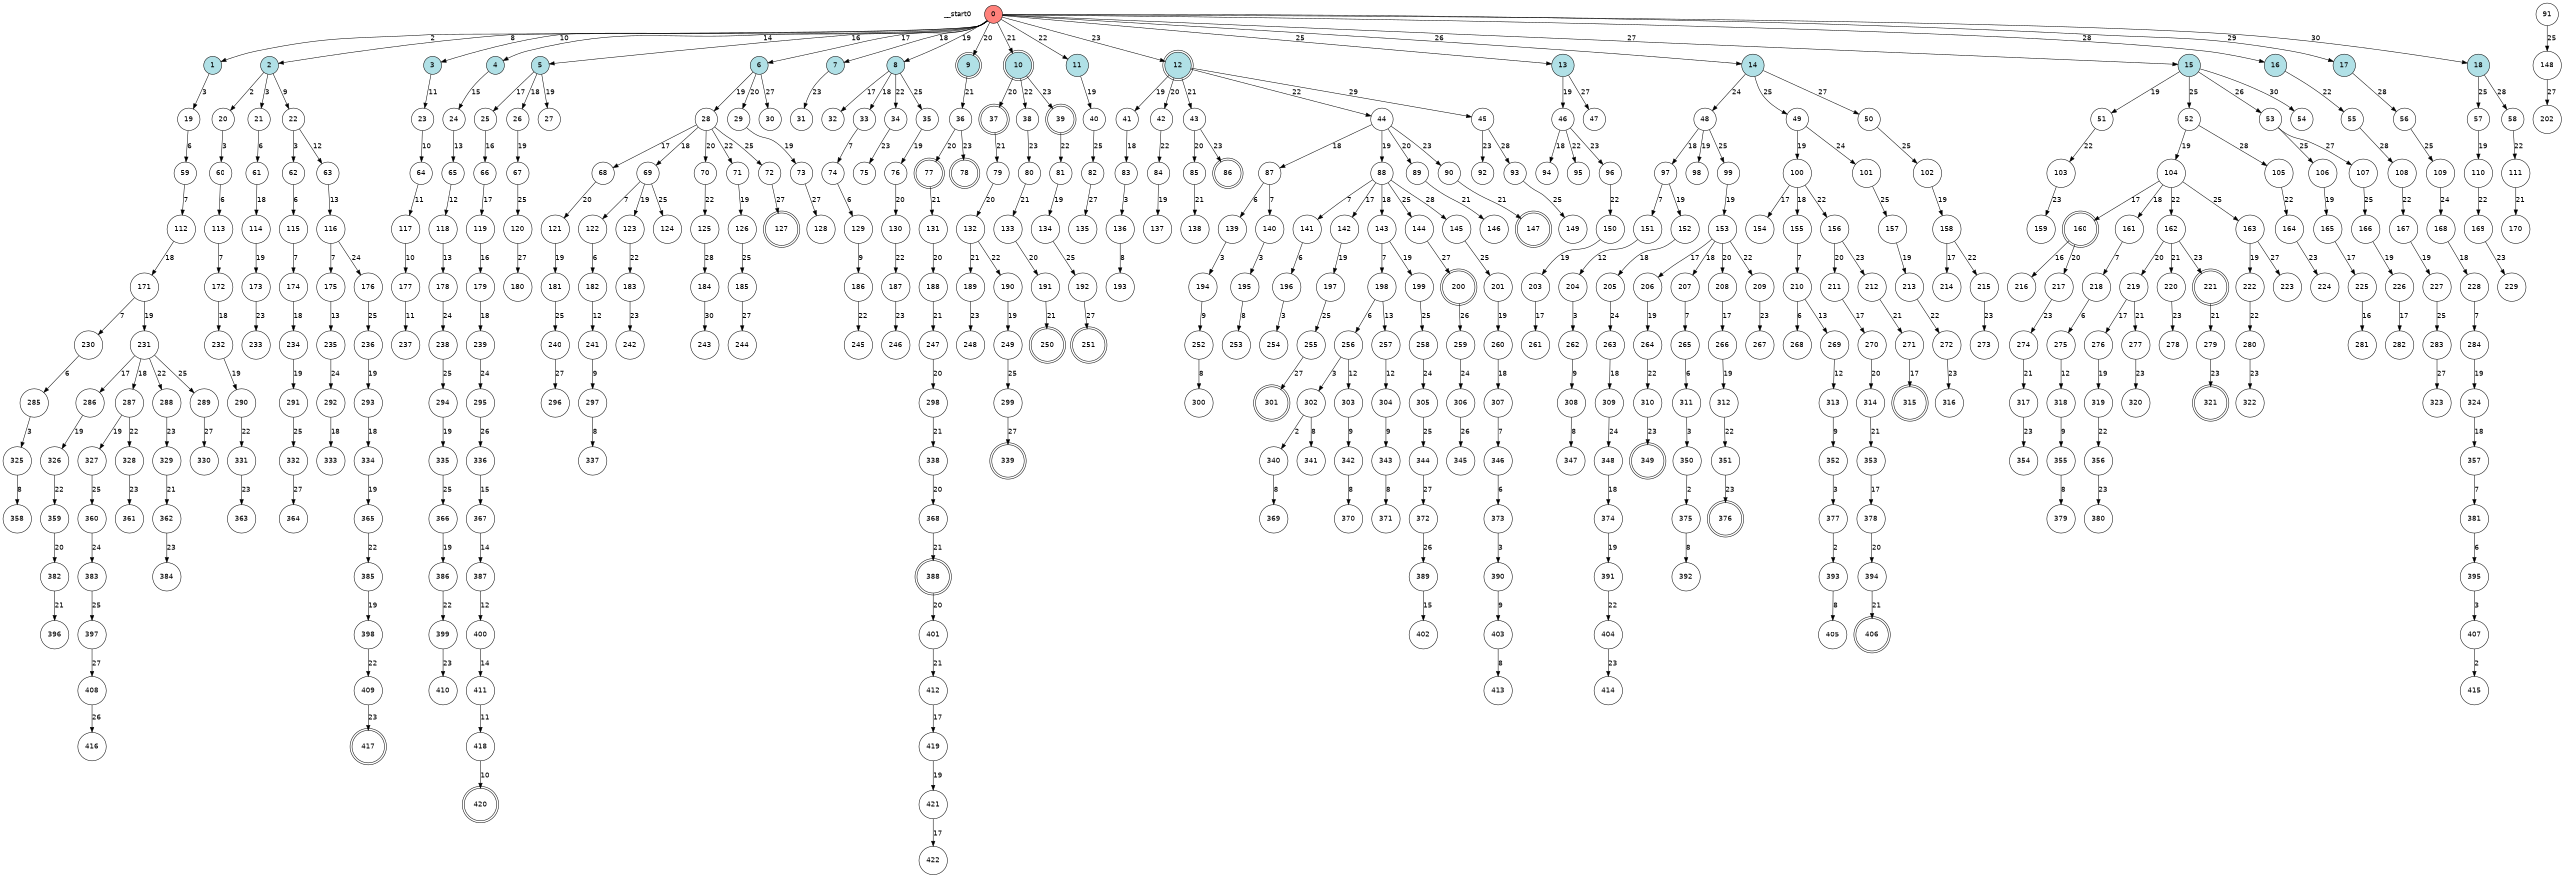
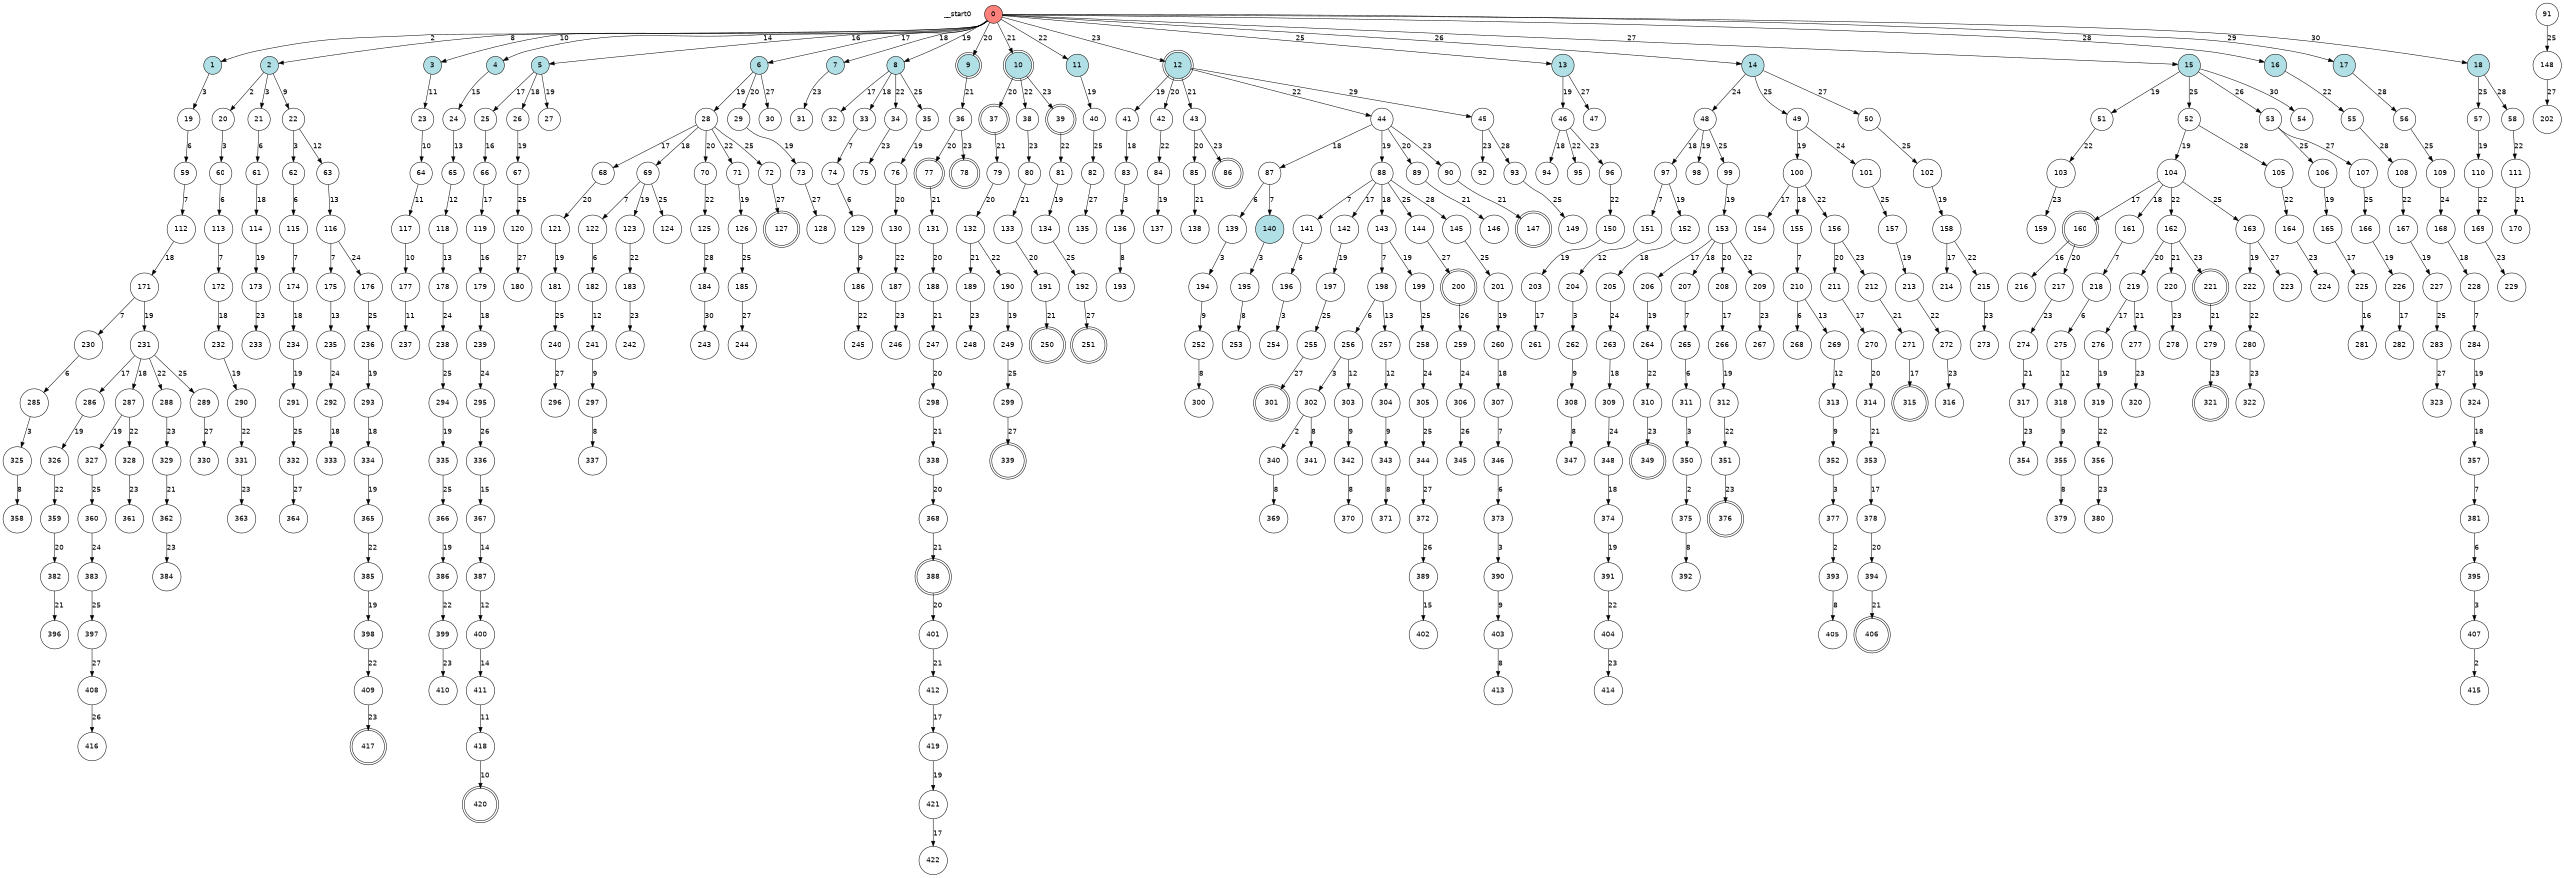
node "140": fillcolor white -> powderblue
